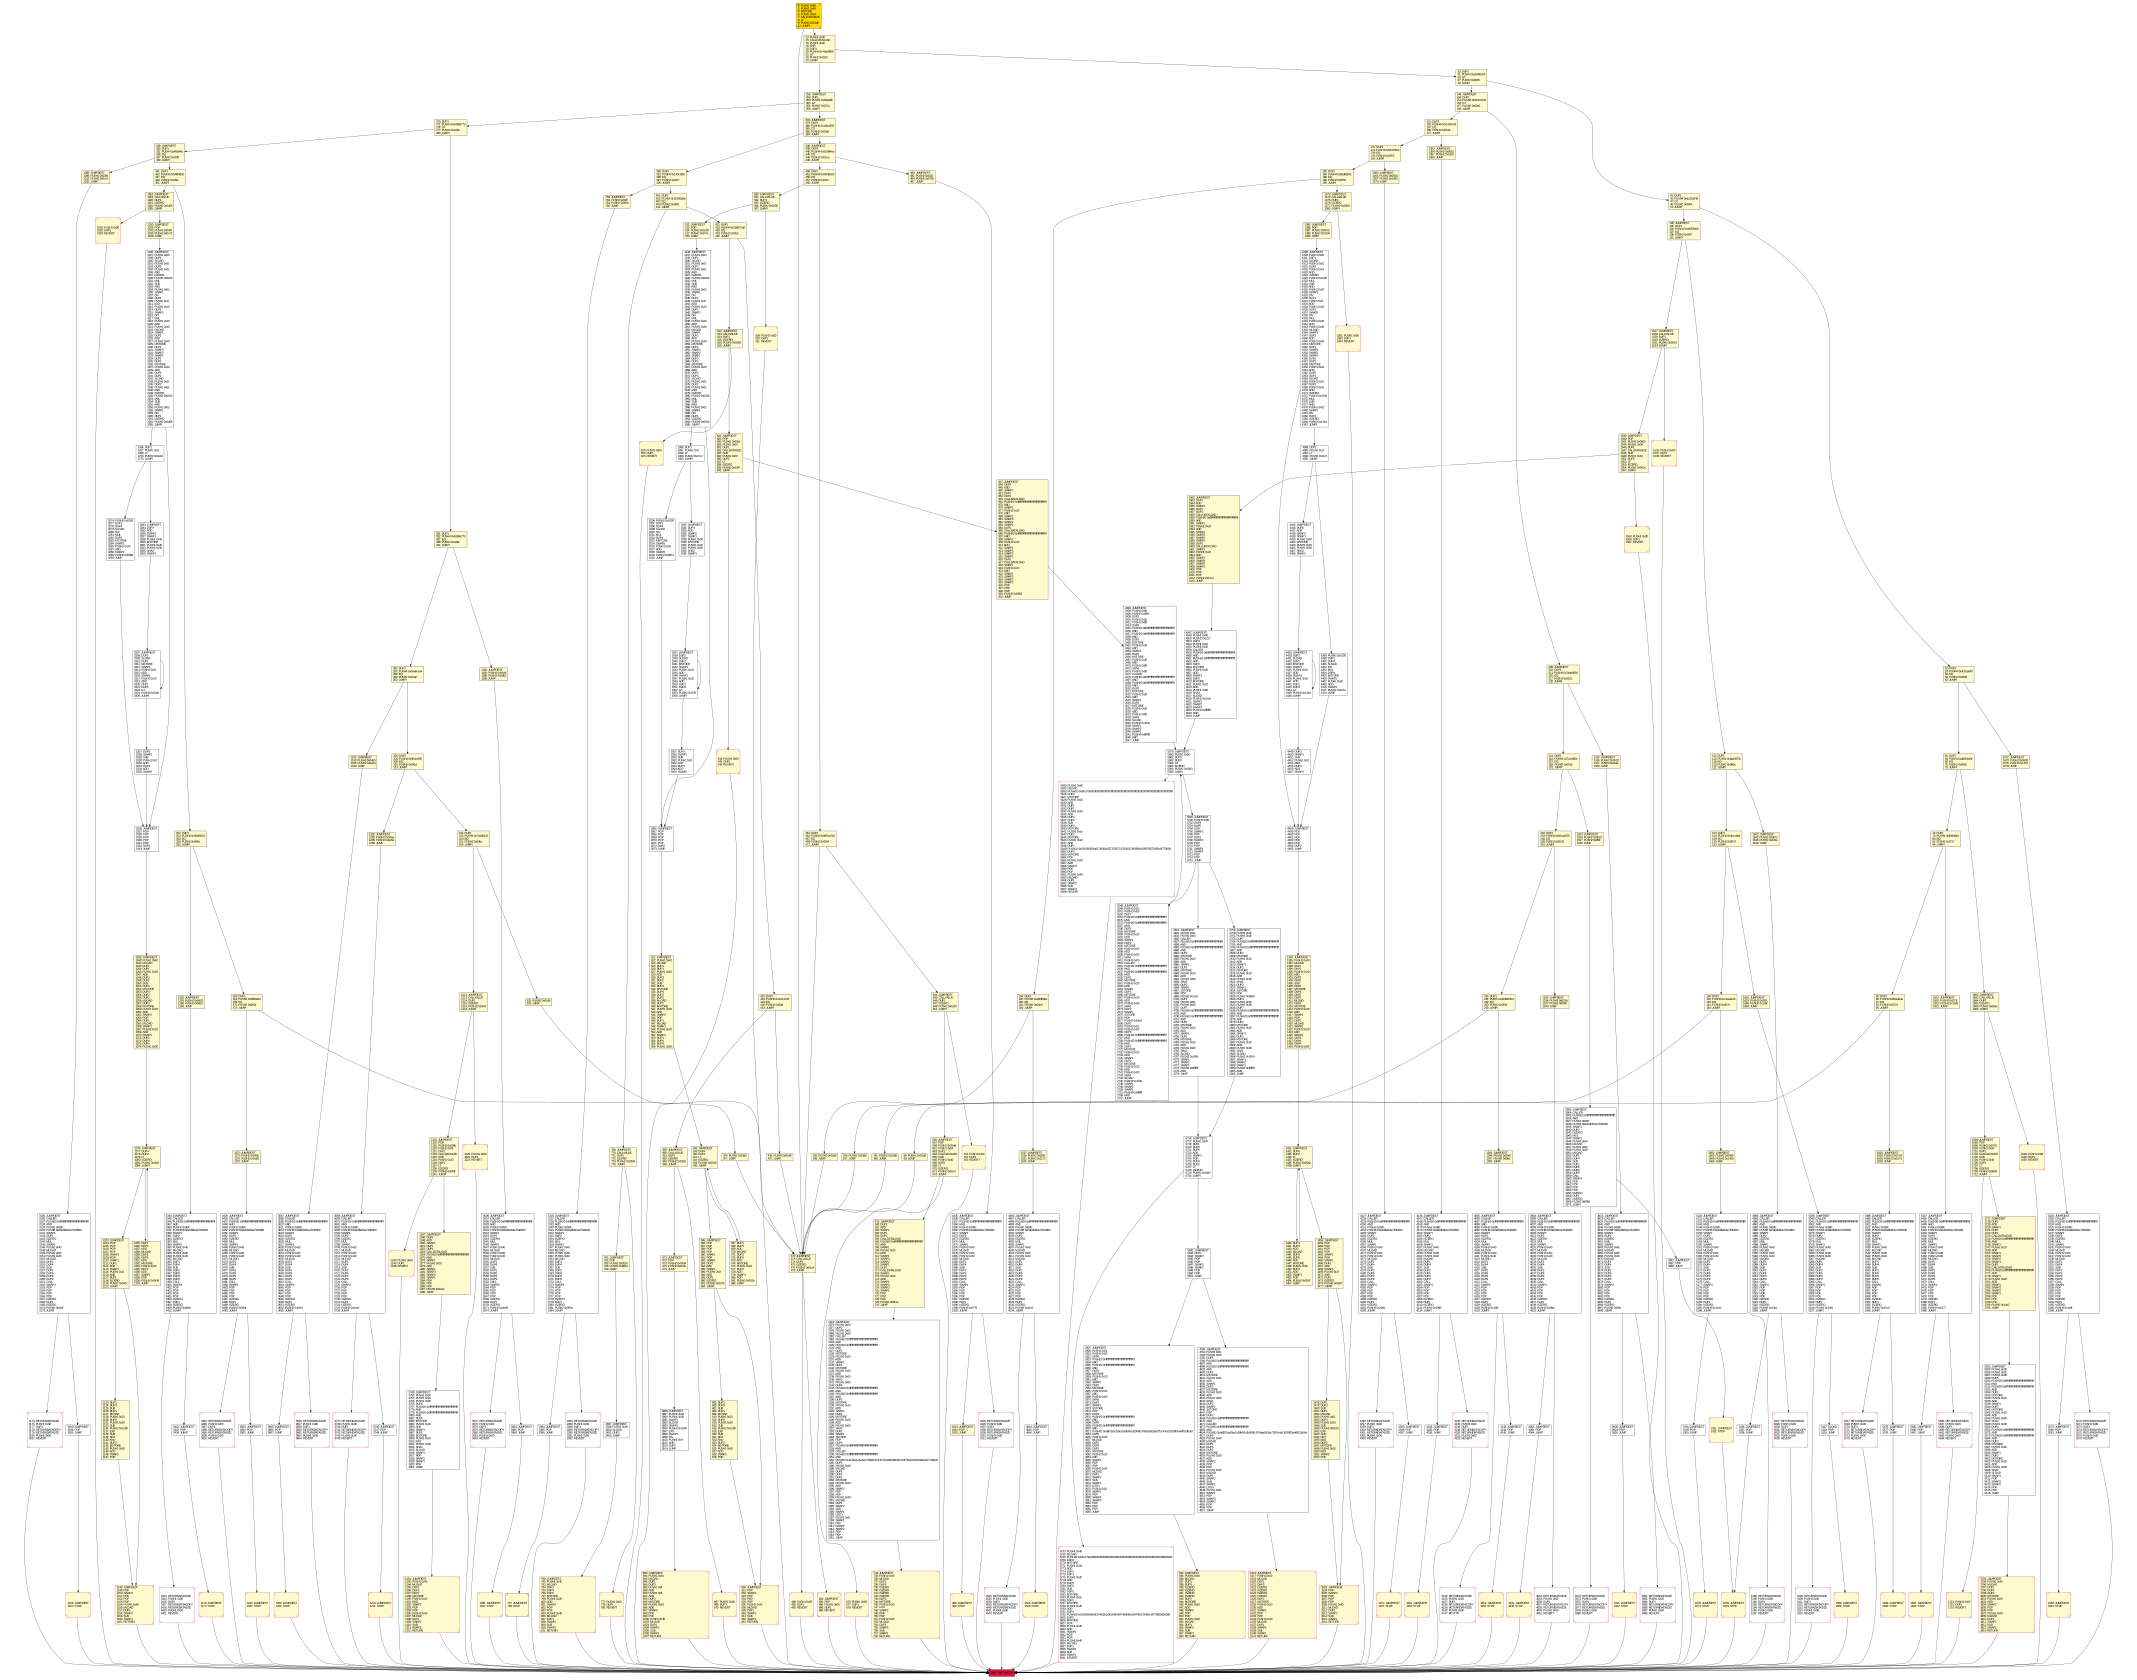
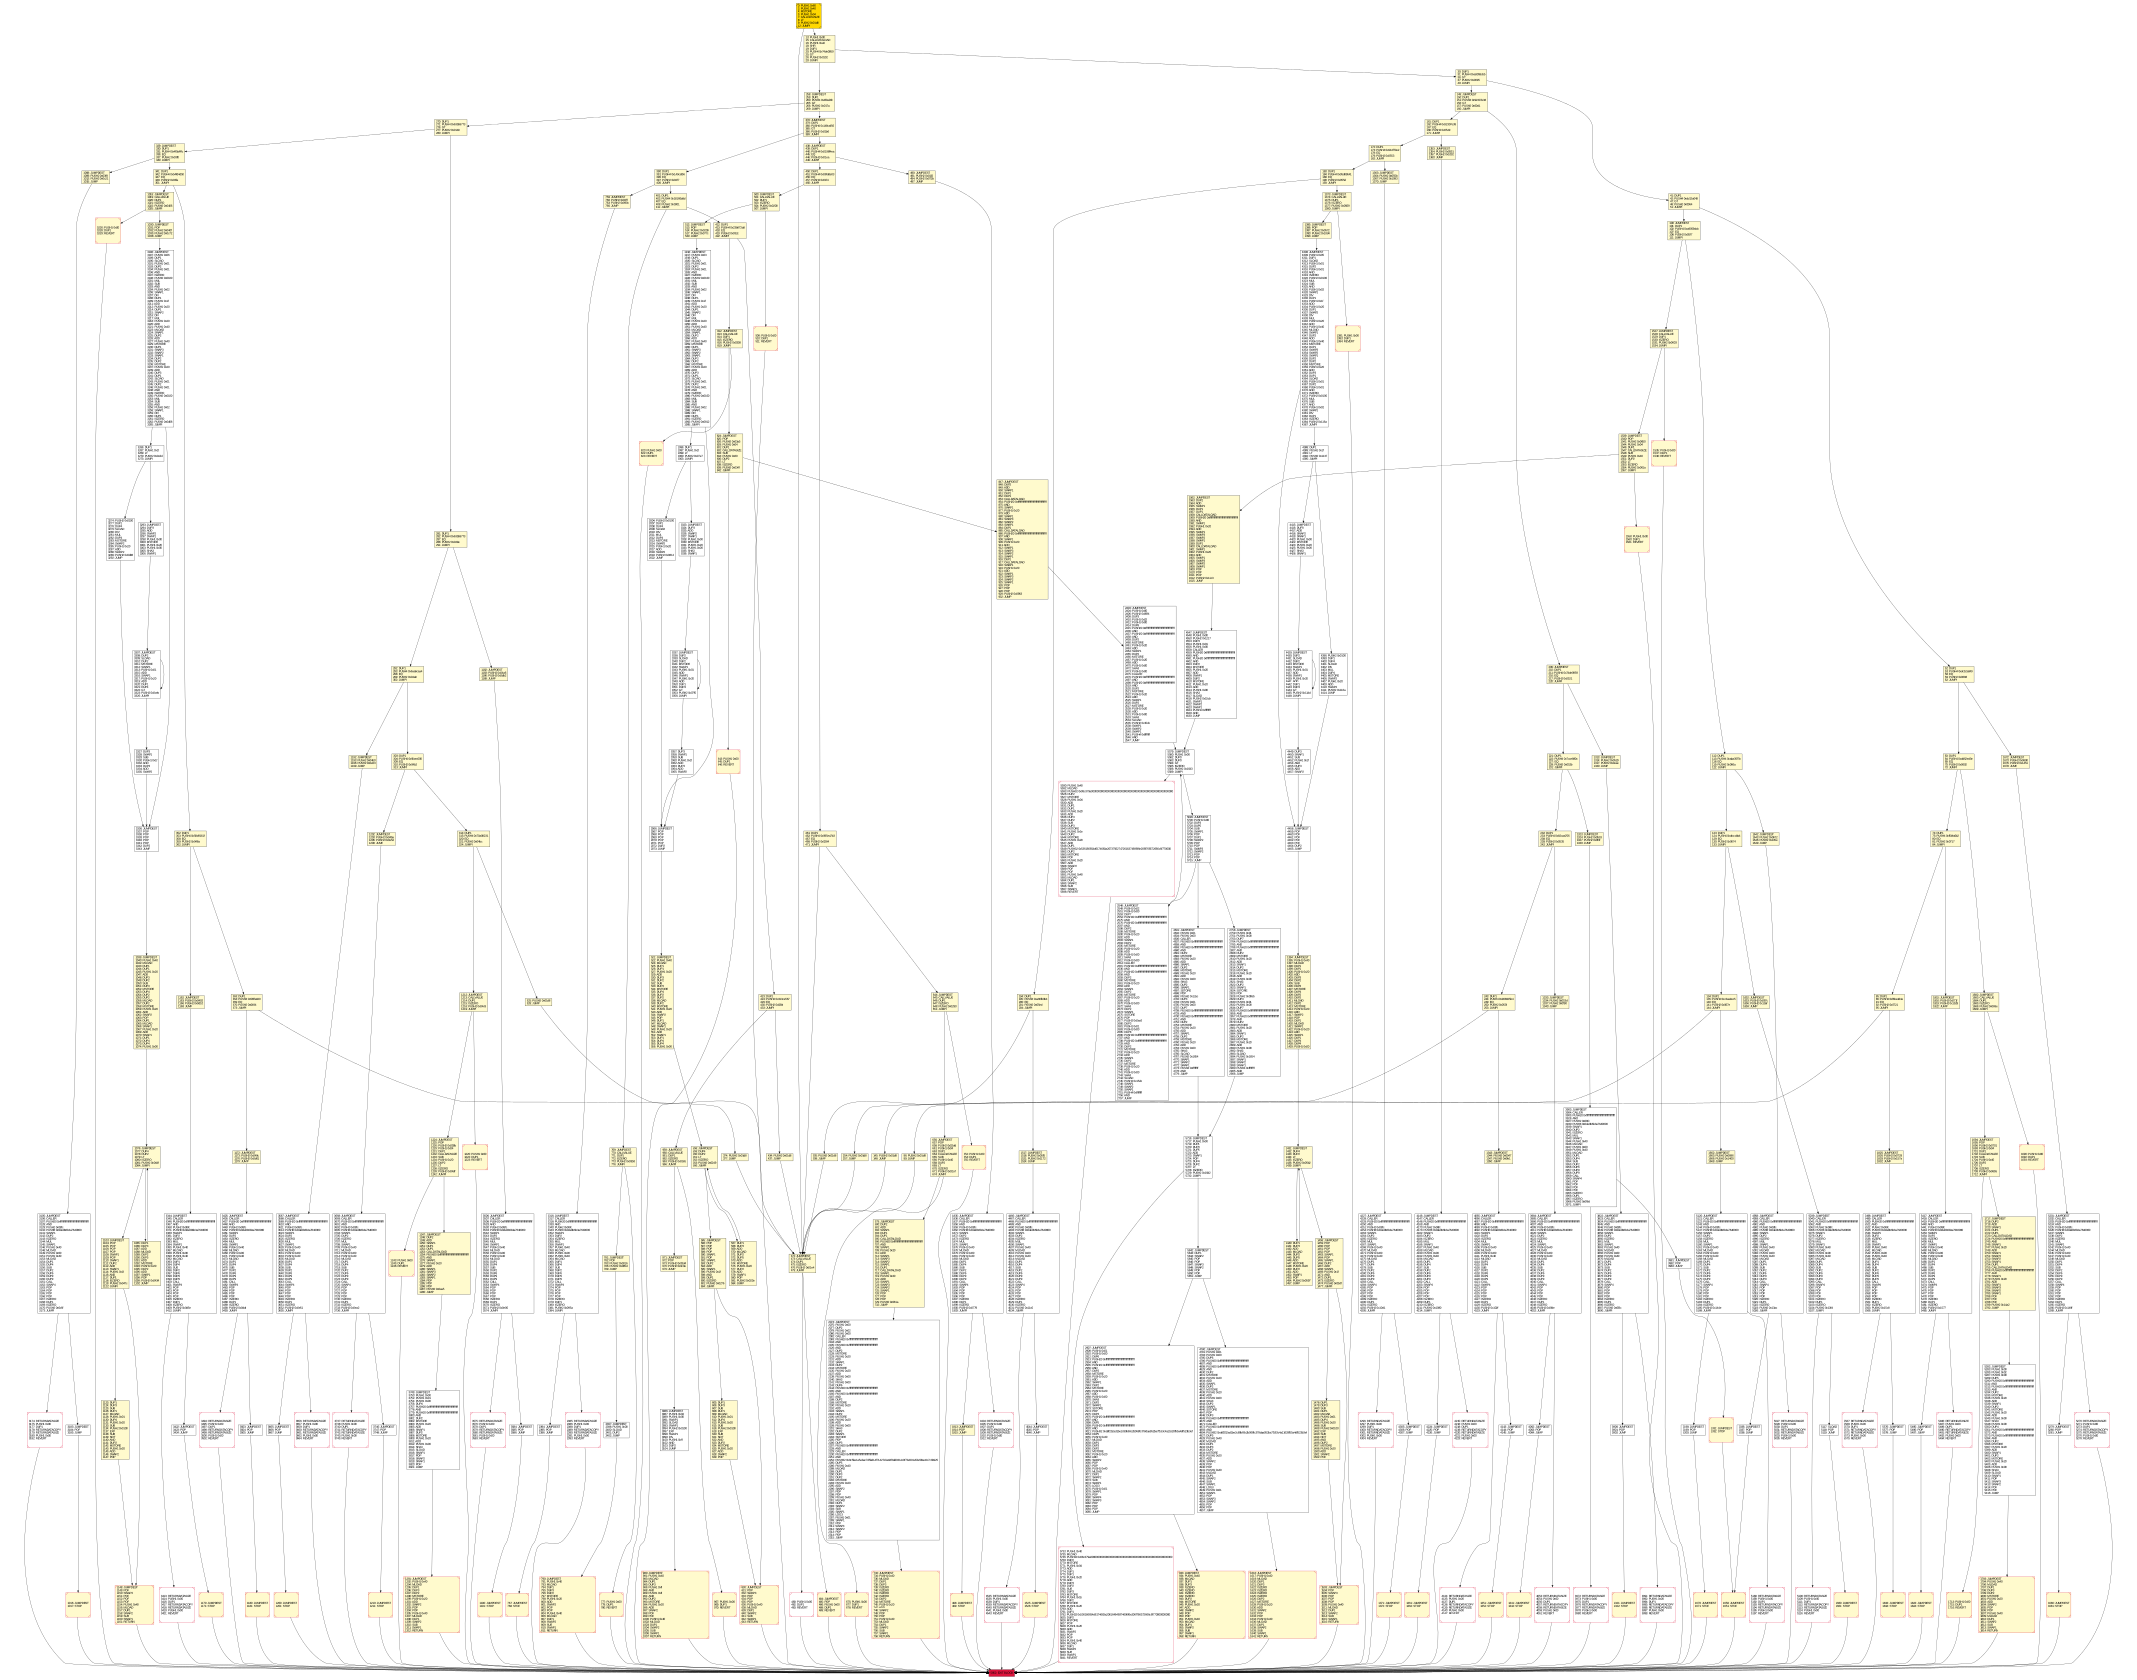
node "767: JUMPDEST 768: STOP": color black -> crimson
node "480: PUSH1 0x00 482: DUP1 483: REVERT": fillcolor lemonchiffon -> white
